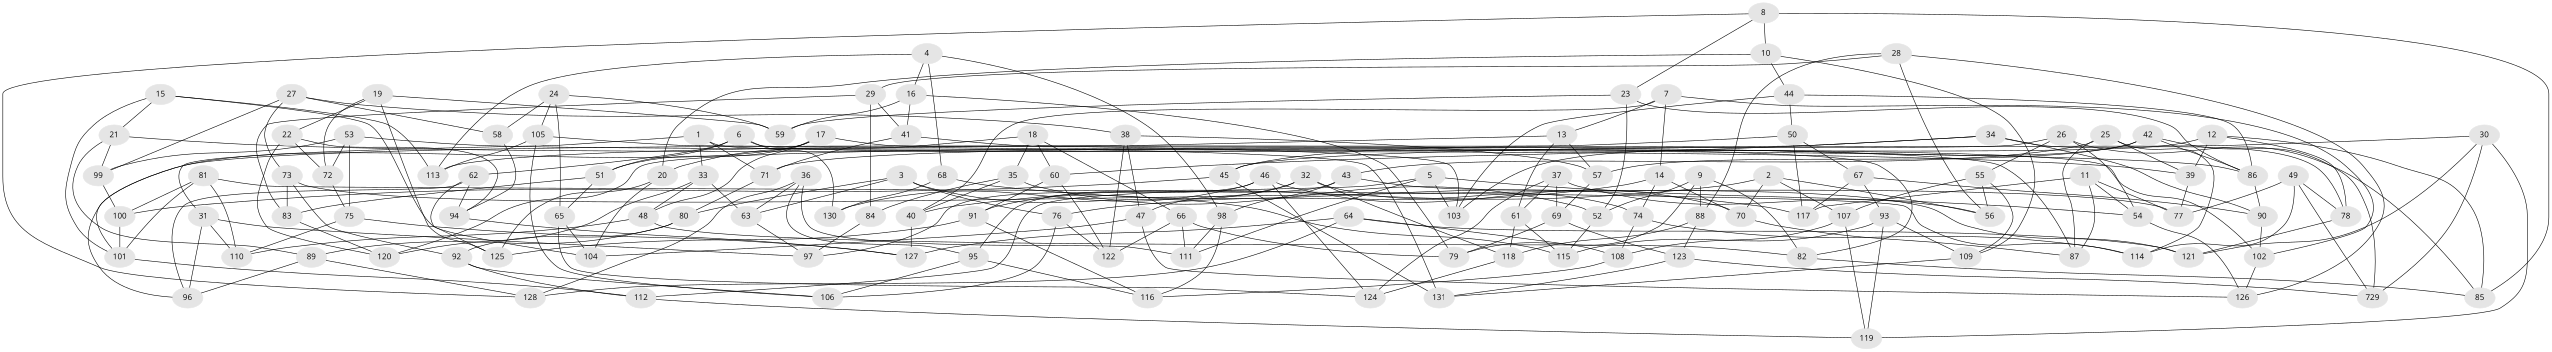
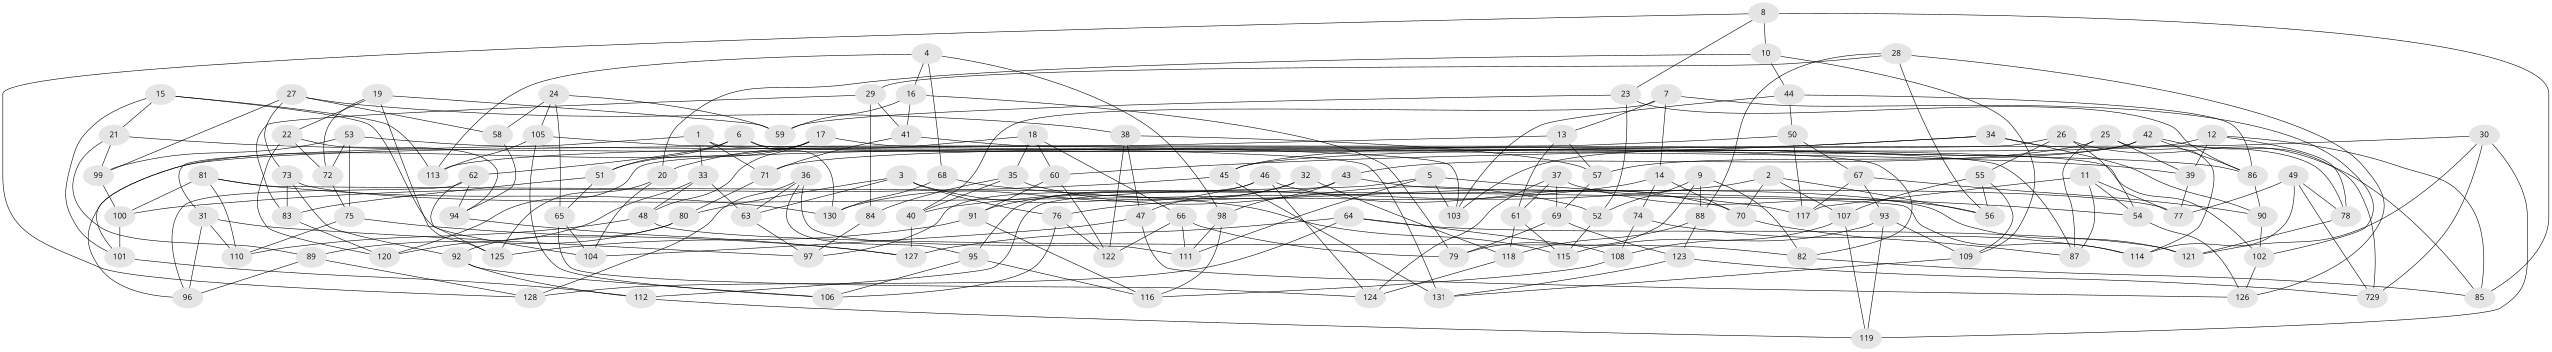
edge "32" -- "74": removed
edge "81" -- "101": now "81" -- "130"
